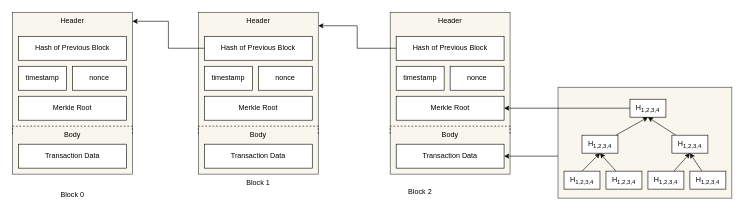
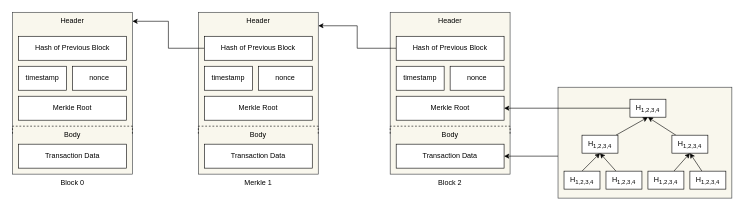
node "Block 1": label "Block 1" -> "Merkle 1"
node "Block 2": moved (420, 192) -> (450, 183)
node "Block 0": moved (72, 195) -> (72, 183)
